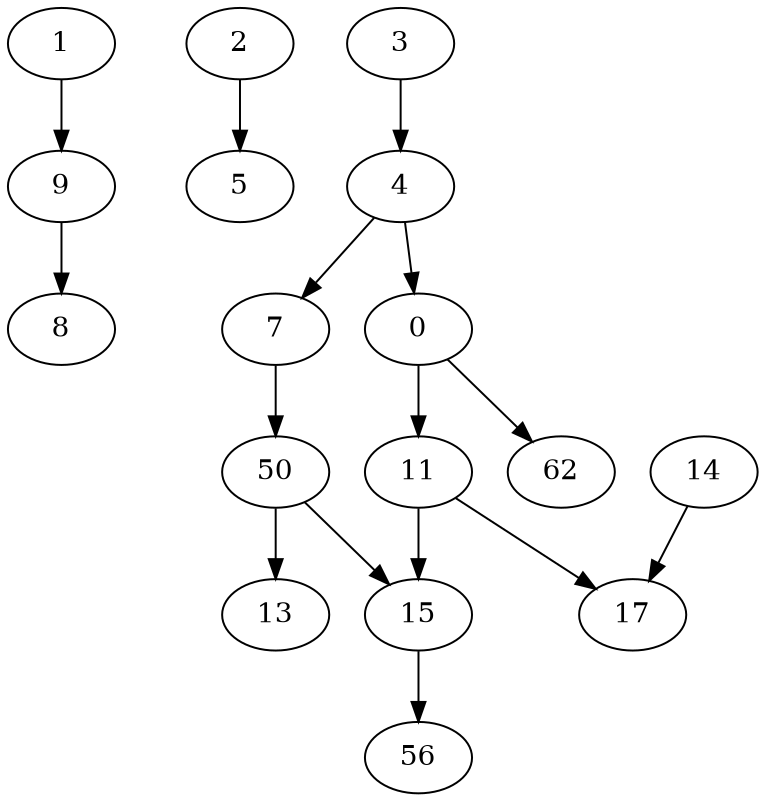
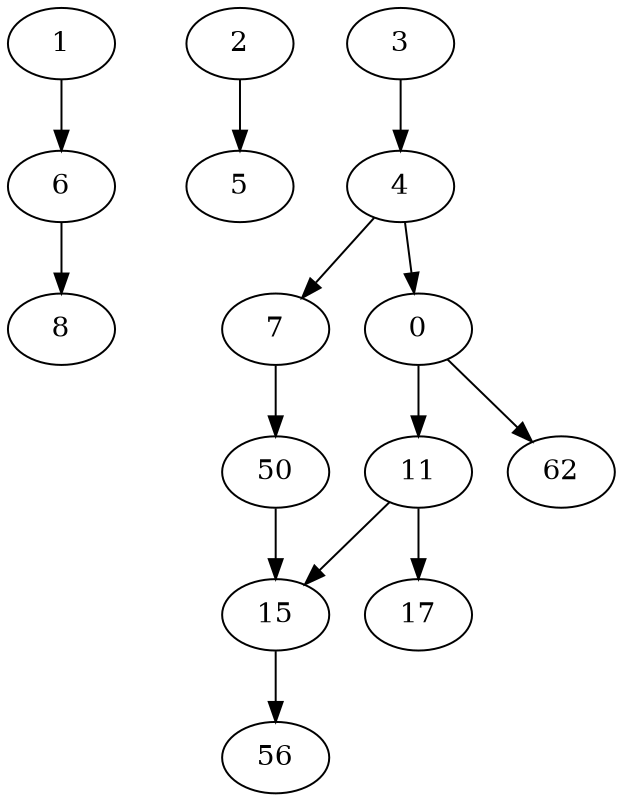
node "9": label "9" -> "6"
node "14": removed
node "13": removed
